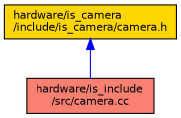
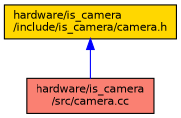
node "hardware/is_include /src/camera.cc": label "hardware/is_include /src/camera.cc" -> "hardware/is_camera /src/camera.cc"
